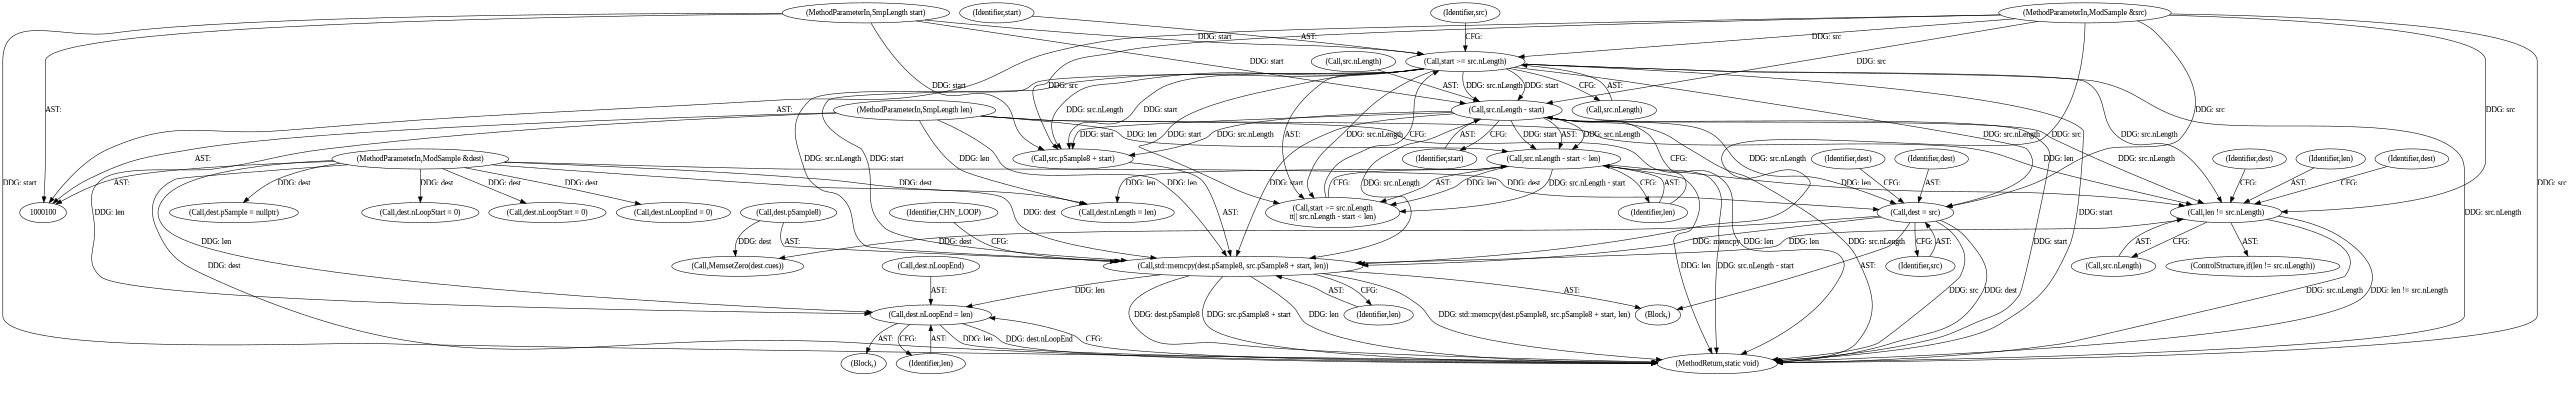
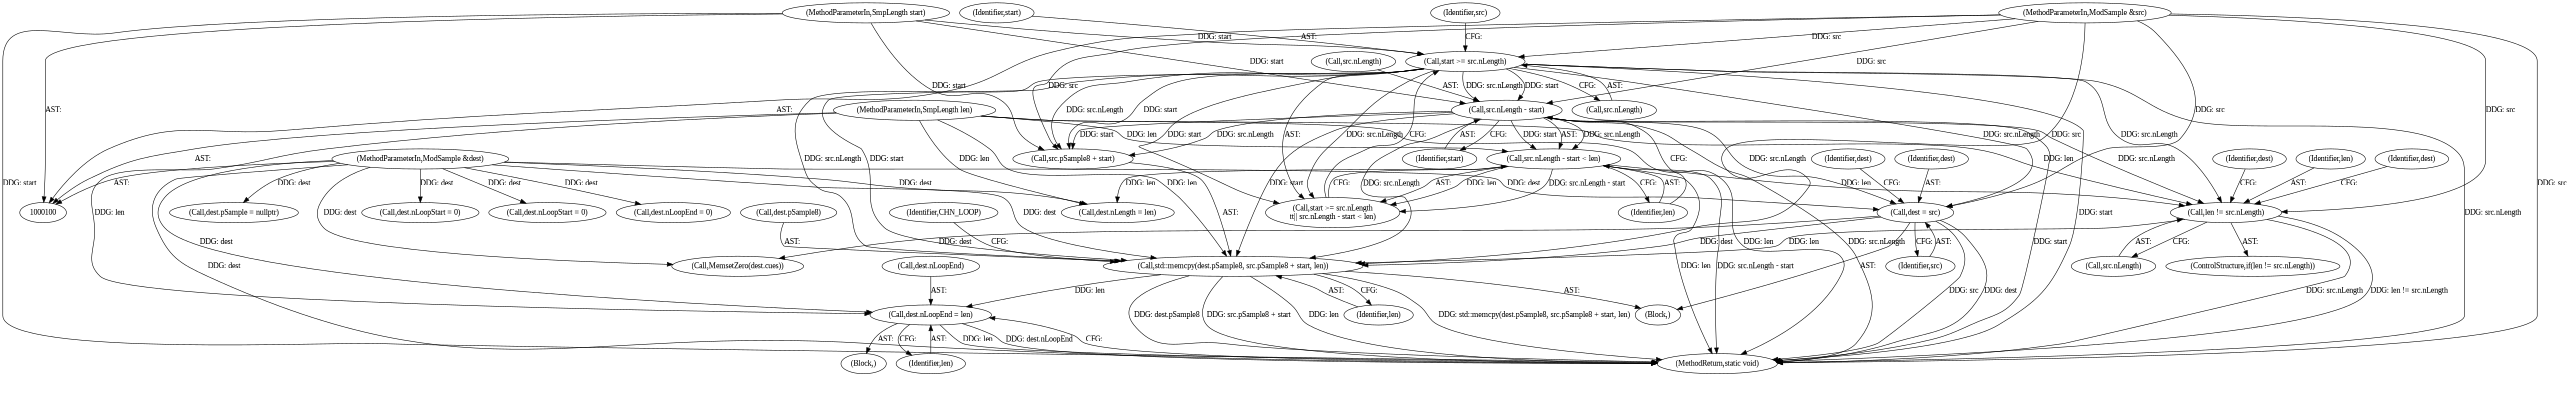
edge "(Call,dest.pSample8)" -> "(Call,MemsetZero(dest.cues))": now "(MethodParameterIn,ModSample &dest)" -> "(Call,MemsetZero(dest.cues))"
edge "(MethodParameterIn,ModSample &dest)" -> "(Call,dest.nLoopEnd = len)": label "DDG: len" -> "DDG: dest"
edge "(Call,dest = src)" -> "(Call,std::memcpy(dest.pSample8, src.pSample8 + start, len))": label "DDG: memcpy" -> "DDG: dest"
